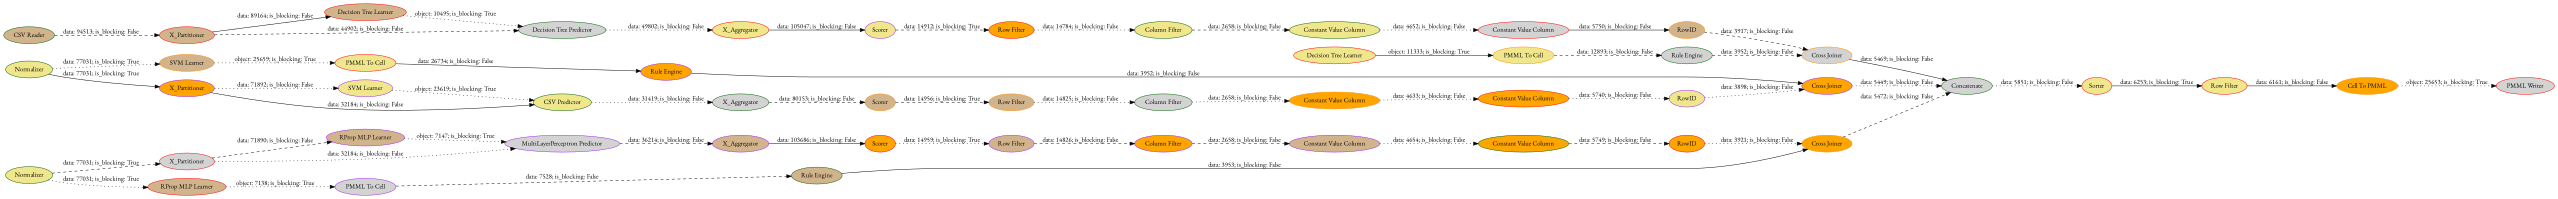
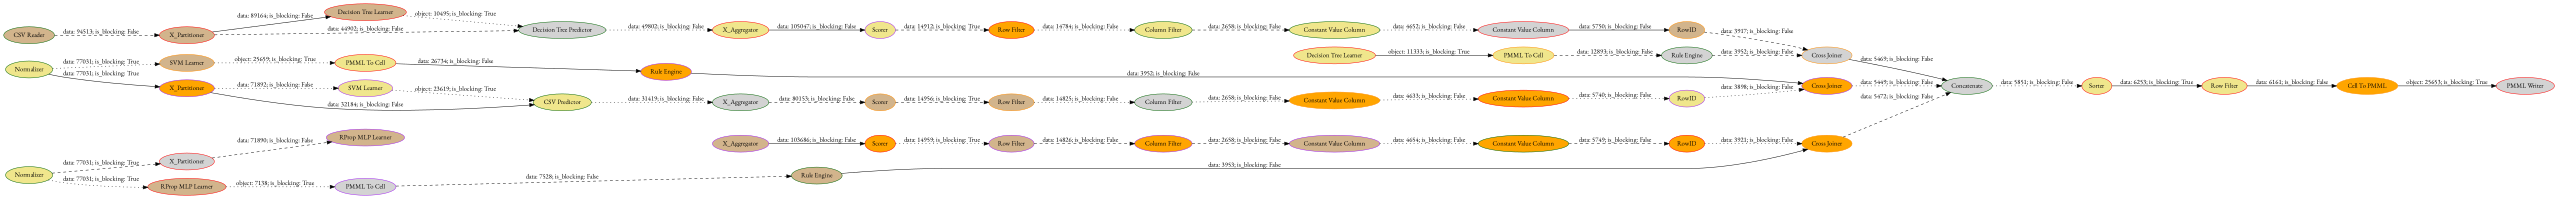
edge "Cell To PMML" -> "PMML Writer": style dotted -> solid
node "MultiLayerPerceptron Predictor": removed
